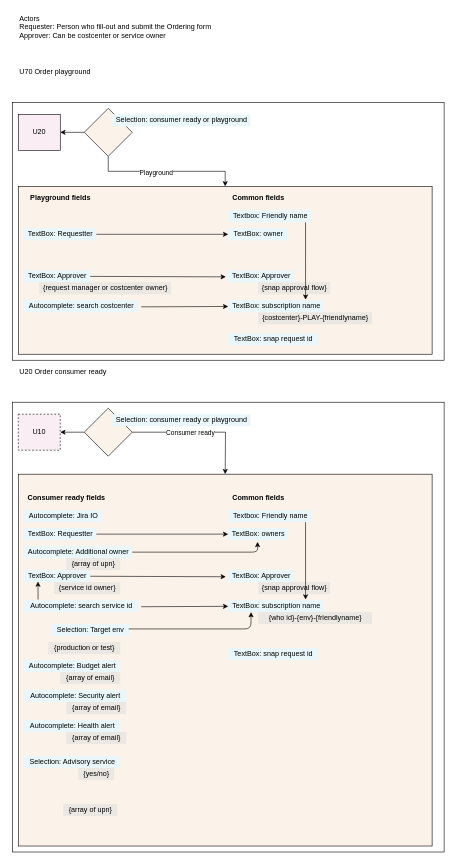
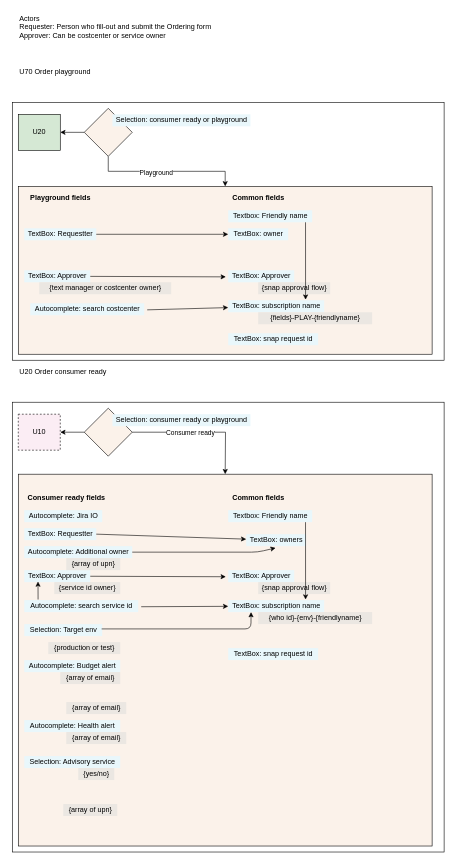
node "U20": fillcolor #fbedf4 -> #d5e8d4
node "{request manager or costcenter owner}": label "{request manager or costcenter owner}" -> "{text manager or costcenter owner}"
node "Autocomplete: search costcenter": moved (81, 306) -> (87, 309)
node "{costcenter}-PLAY-{friendlyname}": label "{costcenter}-PLAY-{friendlyname}" -> "{fields}-PLAY-{friendlyname}"
node "TextBox: owners": moved (258, 534) -> (276, 540)
node "Selection: Target env": moved (90, 630) -> (63, 630)
node "Autocomplete: Security alert": removed
